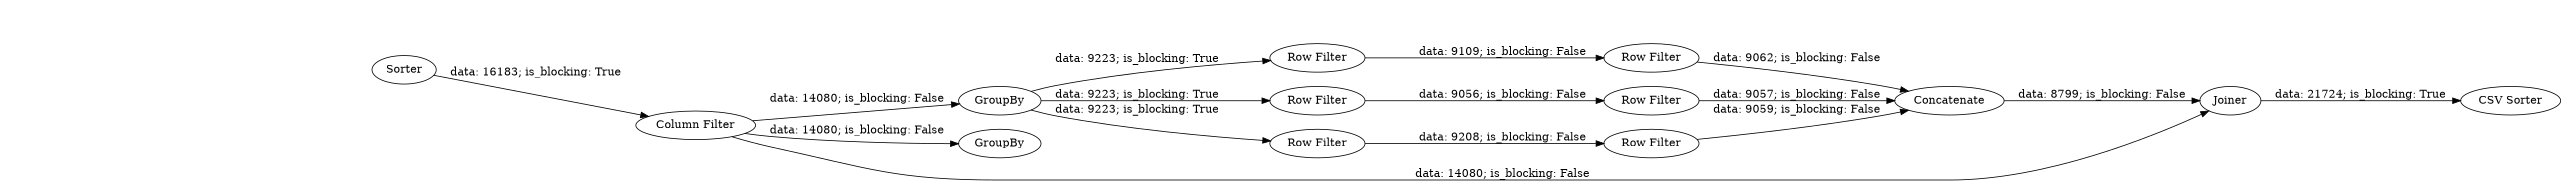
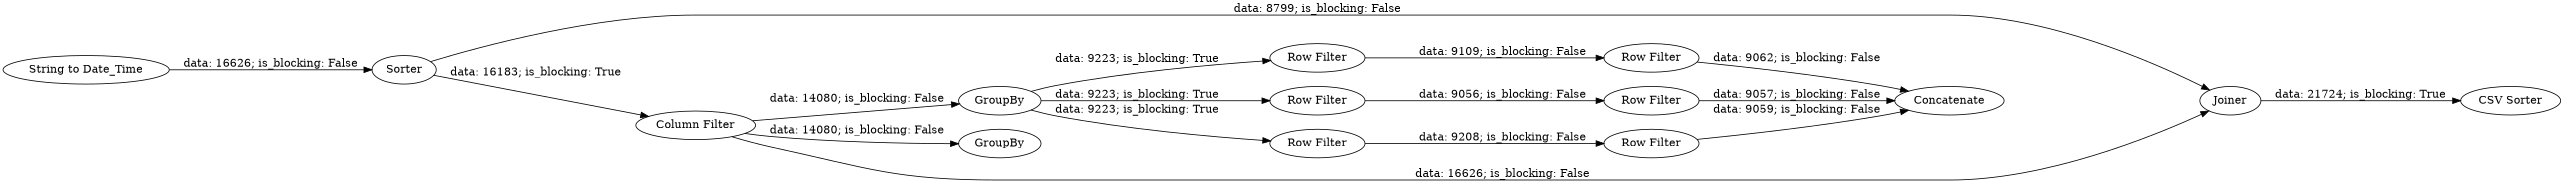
node "String to Date_Time": added
edge "Concatenate" -> "Joiner": now "Sorter" -> "Joiner"
edge "Column Filter" -> "Joiner": label "data: 14080; is_blocking: False" -> "data: 16626; is_blocking: False"
